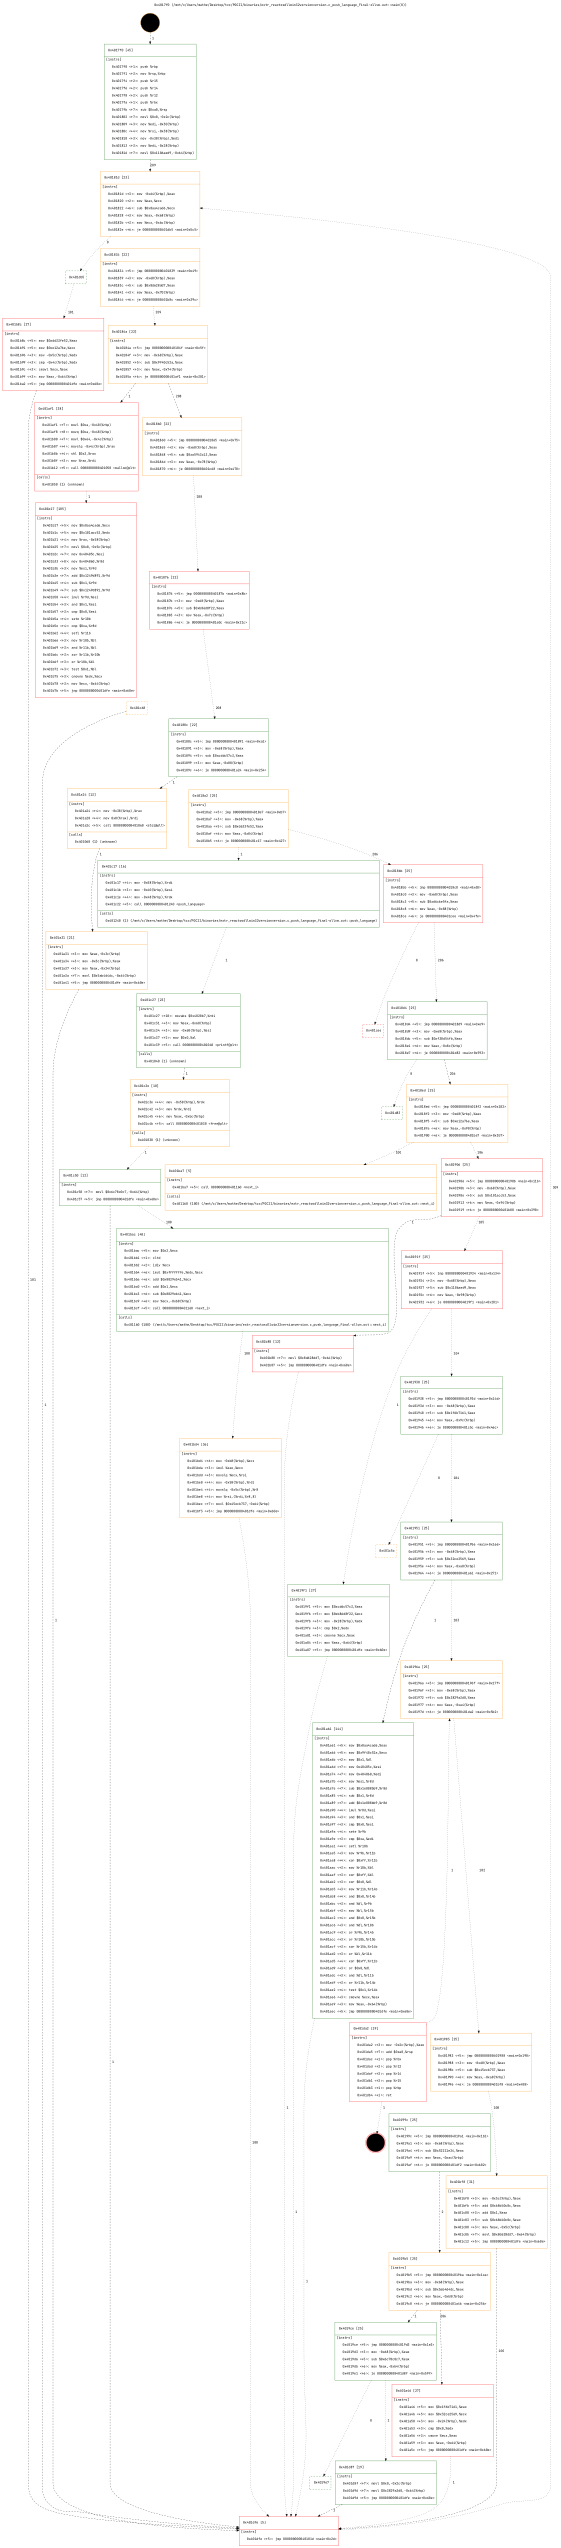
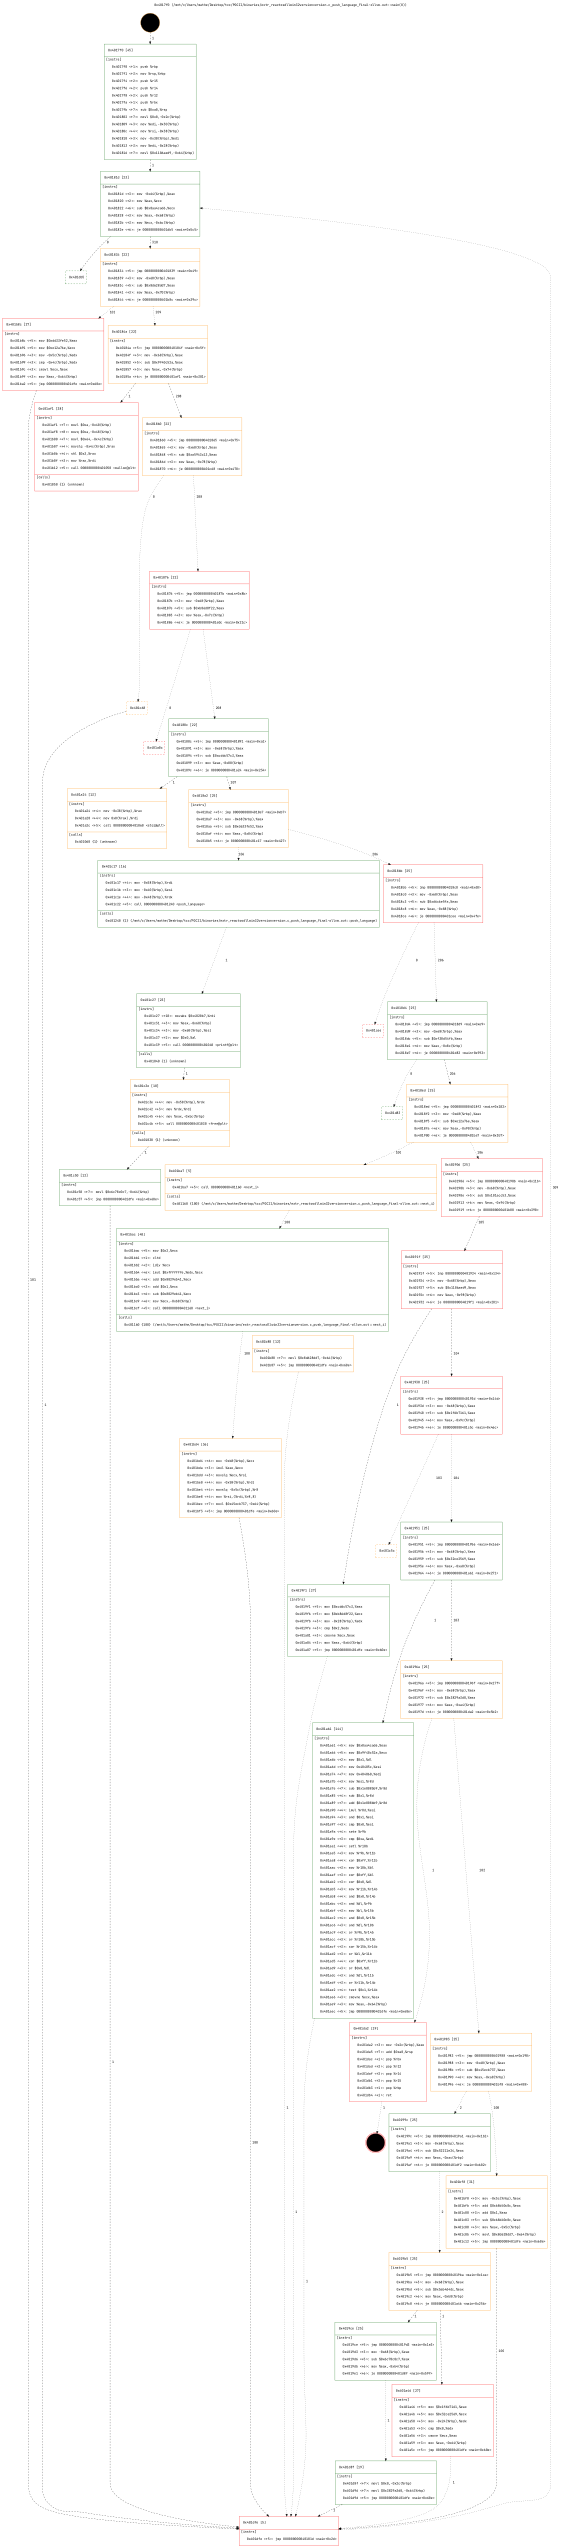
edge "0x4017f0 [45]" -> "0x40181d [23]": label " 209" -> " 1"
node "0x40181d [23]": color darkorange -> darkgreen
edge "0x40181d [23]" -> "0x401834 [22]": added, label "310"
edge "0x40181d [23]" -> "0x401db5": style dotted -> dashed
edge "0x401db5" -> "0x401b8c [27]": now "0x401834 [22]" -> "0x401b8c [27]"
edge "0x401860 [22]" -> "0x401c68": added, label "0"
node "0x401b17 [105]": removed
node "0x401a0c": added
edge "0x40188c [22]" -> "0x4018a2 [25]": added, label "207"
edge "0x4018a2 [25]" -> "0x401c17 [16]": label " 1" -> " 106"
node "0x401a31 [21]": removed
edge "0x401c3e [18]" -> "0x401c50 [12]": style dotted -> dashed
edge "0x401c50 [12]" -> "0x401bac [40]": now "0x401ba7 [5]" -> "0x401bac [40]"
edge "0x401906 [25]" -> "0x40191f [25]": style dotted -> dashed
edge "0x401906 [25]" -> "0x401b80 [12]": removed, label "1"
edge "0x40191f [25]" -> "0x401938 [25]": style dotted -> dashed
node "0x401b80 [12]": color red -> darkorange
node "0x401938 [25]": color darkgreen -> red
edge "0x40191f [25]" -> "0x4019f1 [27]": style dotted -> dashed
edge "0x401938 [25]" -> "0x401c5c": label " 0" -> " 103"
edge "0x401951 [25]" -> "0x40196a [25]": style dotted -> dashed
edge "0x401da2 [19]" -> "0x40196a [25]": reversed
edge "0x401bd4 [36]" -> "0x401dfe [5]": style dotted -> dashed
edge "0x401983 [25]" -> "0x40199c [25]": added, label "2"
edge "0x40199c [25]" -> "0x4019b5 [25]": style dashed -> dotted
edge "0x4019b5 [25]" -> "0x401a46 [27]": label " 206" -> " 1"
node "0x4019e7": removed
